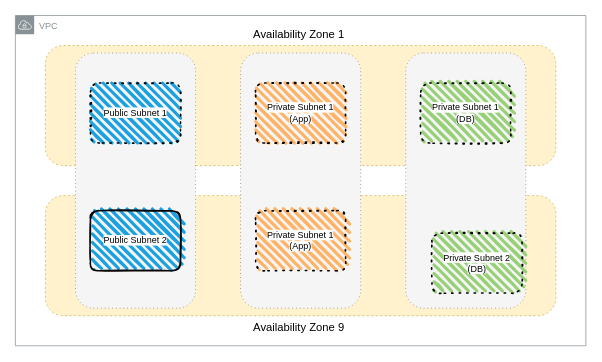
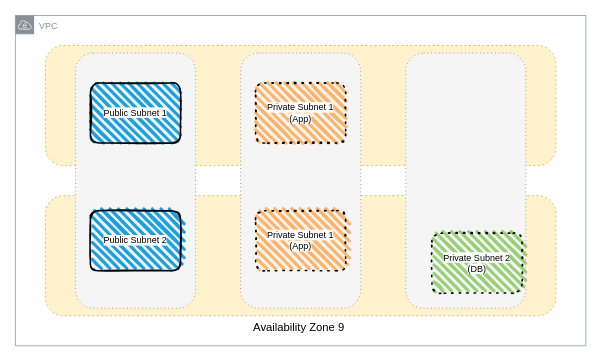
node "Availability Zone 1": removed
node "Public Subnet 1": style dashed -> solid
node "Private Subnet 1 (DB)": removed
